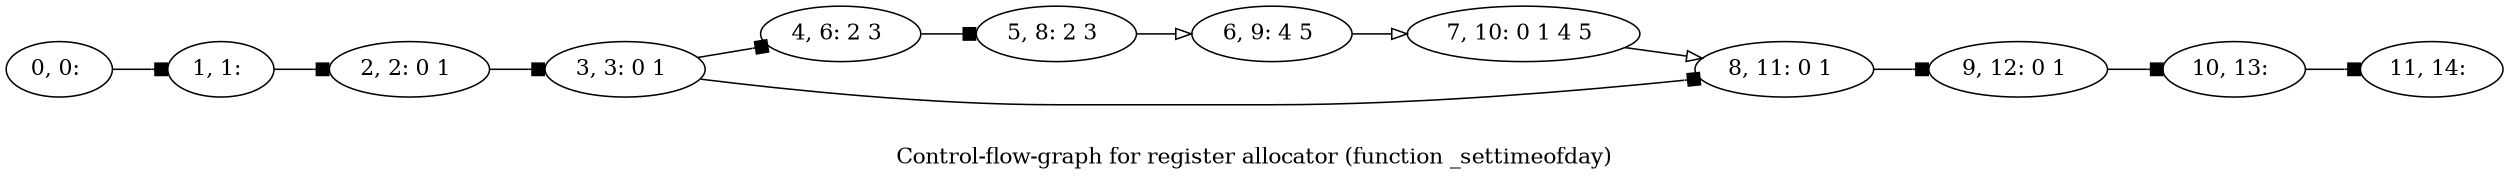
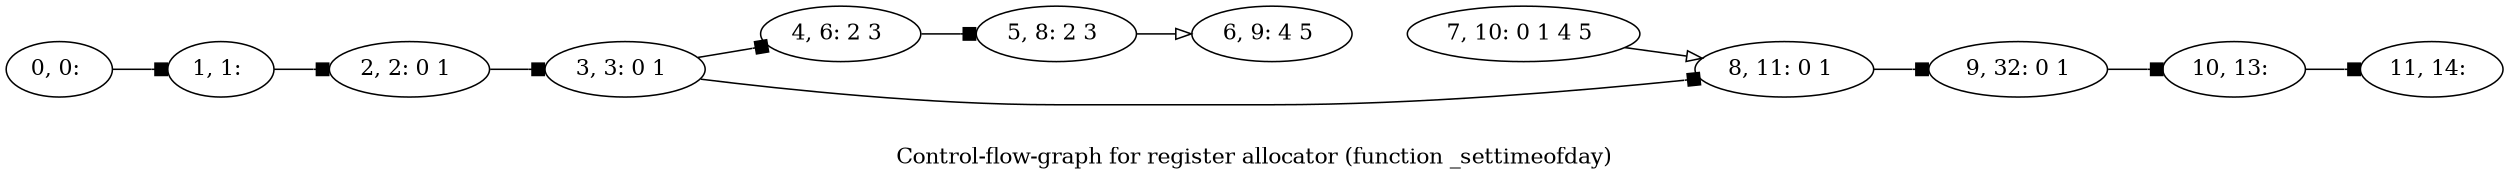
edge "6, 9: 4 5" -> "7, 10: 0 1 4 5": removed
node "9, 12: 0 1": label "9, 12: 0 1" -> "9, 32: 0 1"
